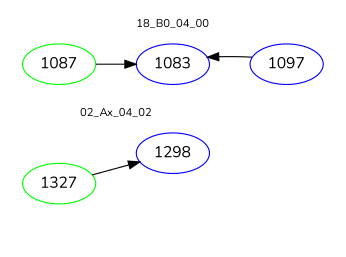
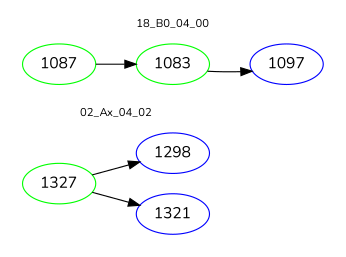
edge "1097" -> "1083": reversed
node "1083": color blue -> green
node "1321": added
